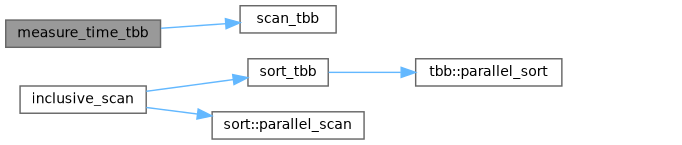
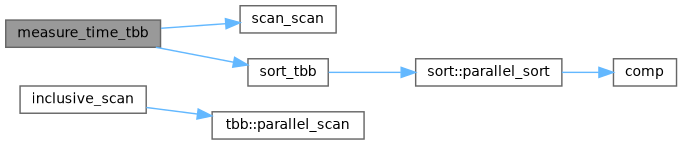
node "scan_tbb": label "scan_tbb" -> "scan_scan"
node "tbb::parallel_sort": label "tbb::parallel_sort" -> "sort::parallel_sort"
node "comp": added
edge "inclusive_scan" -> "sort_tbb": now "measure_time_tbb" -> "sort_tbb"
node "sort::parallel_scan": label "sort::parallel_scan" -> "tbb::parallel_scan"
